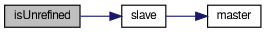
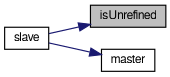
edge "isUnrefined" -> "slave": reversed
